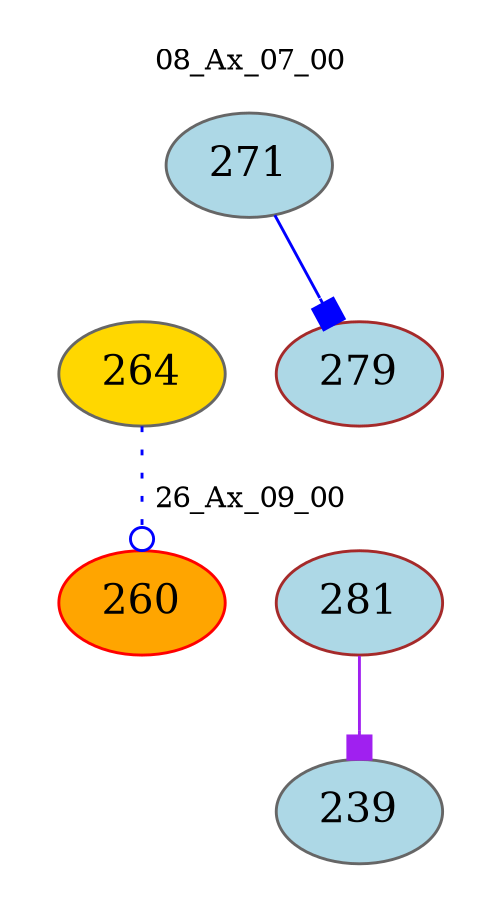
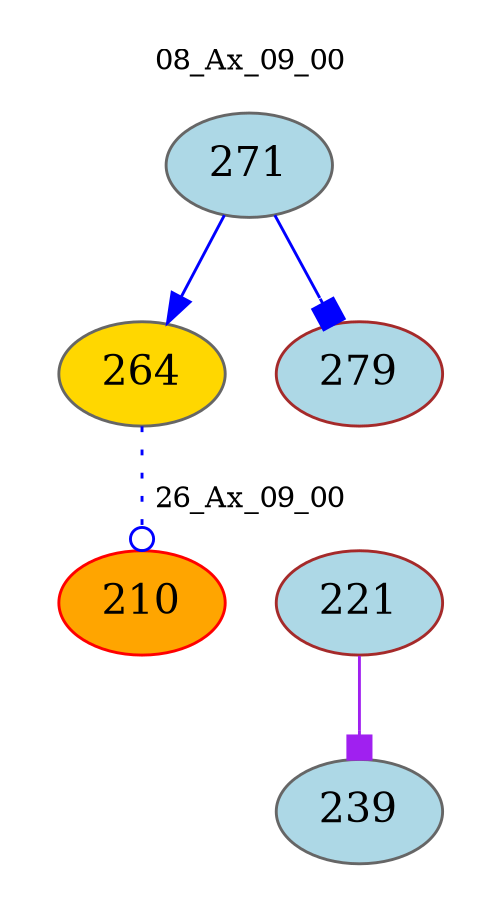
cluster "08_Ax_07_00": label "08_Ax_07_00" -> "08_Ax_09_00"
edge "271" -> "264": added
node "260": label "260" -> "210"
node "281": label "281" -> "221"
